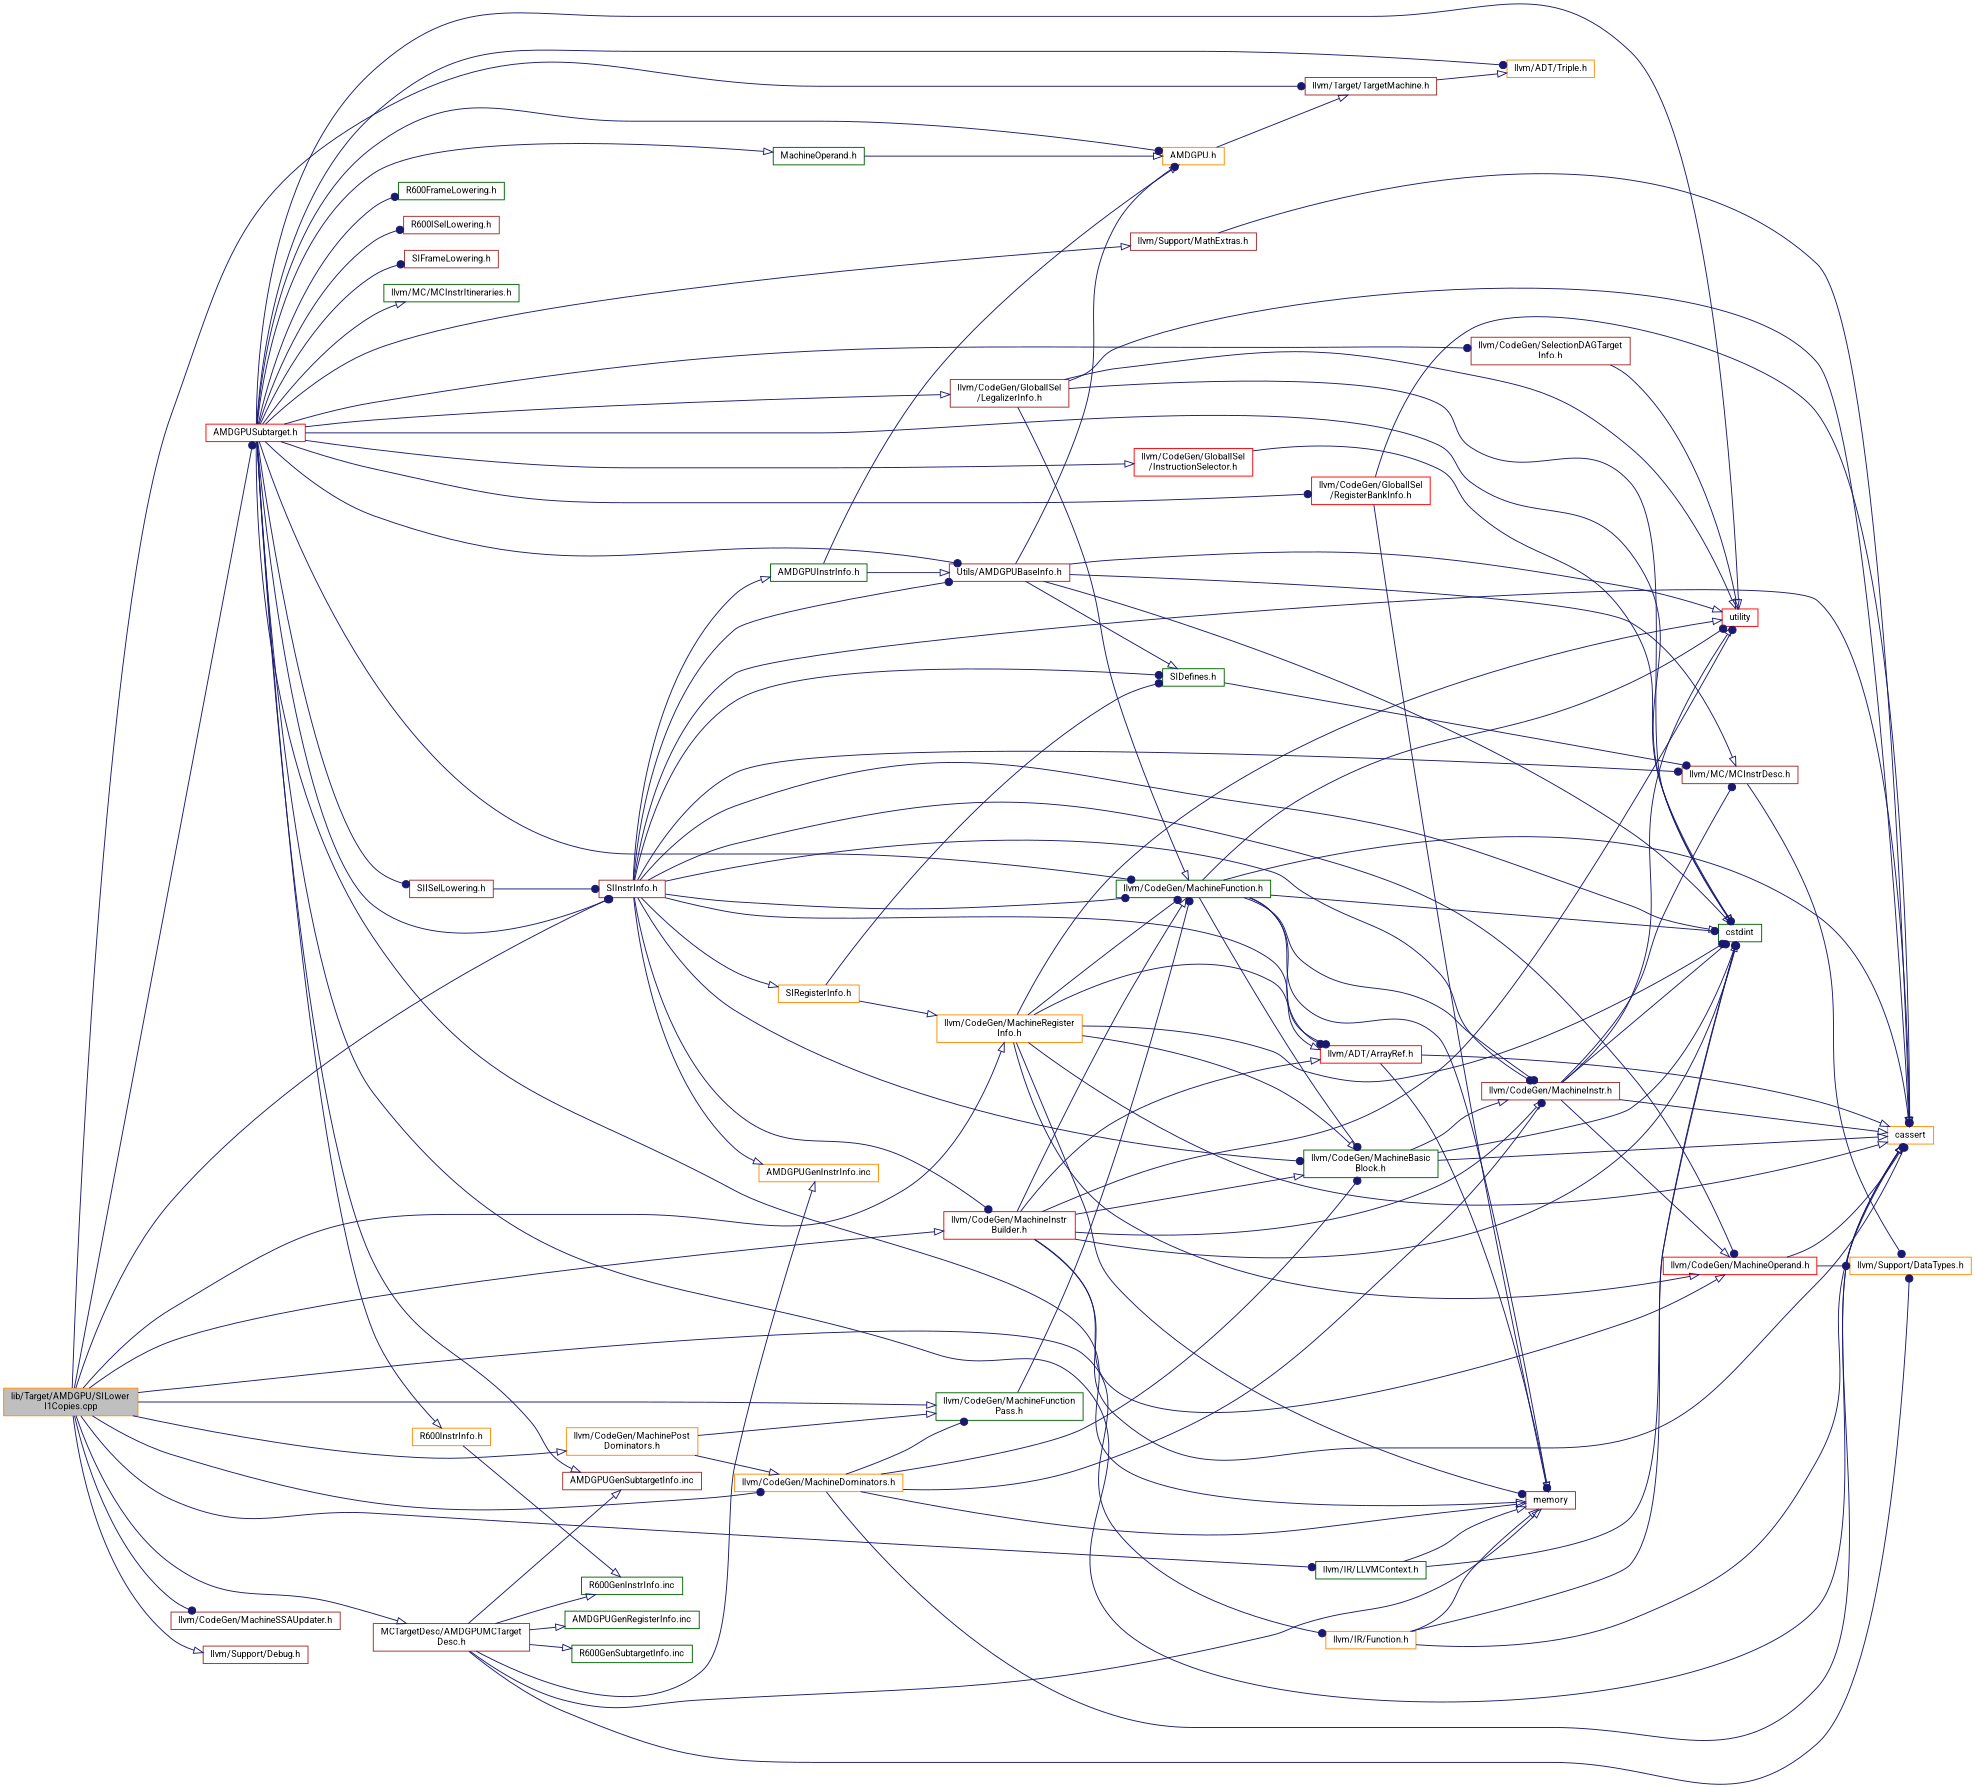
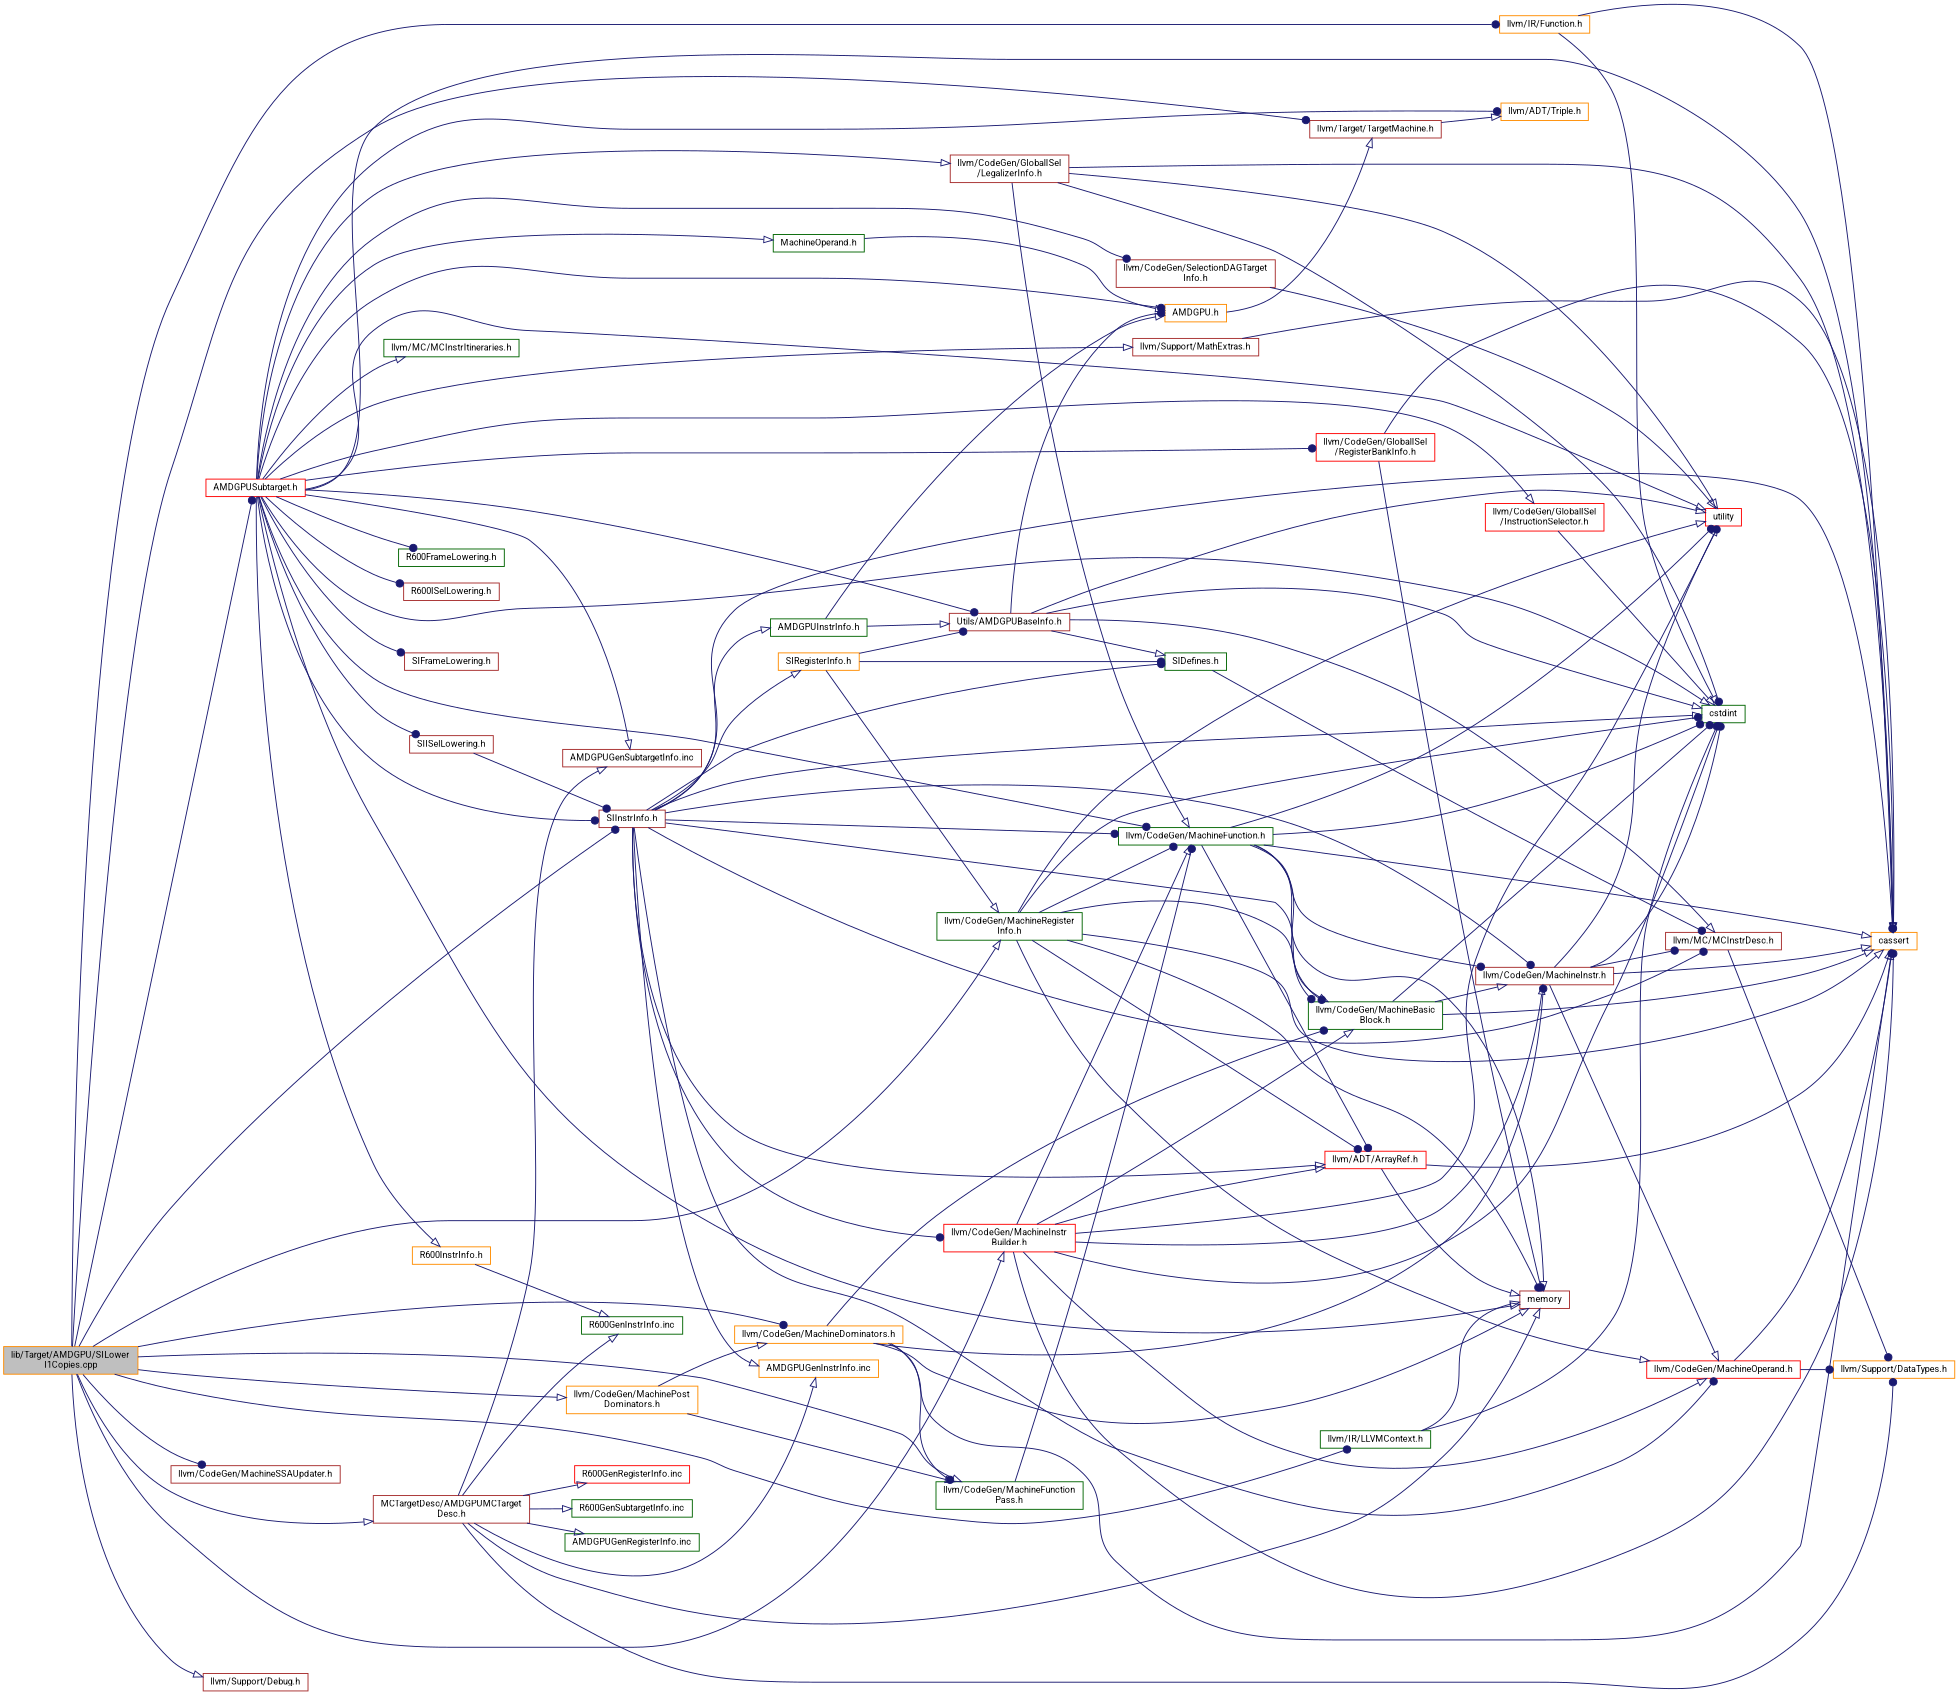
edge "SIInstrInfo.h" -> "Utils/AMDGPUBaseInfo.h": now "SIRegisterInfo.h" -> "Utils/AMDGPUBaseInfo.h"
node "llvm/CodeGen/MachineRegister Info.h": color darkorange -> darkgreen
node "R600GenRegisterInfo.inc": added
edge "llvm/IR/Function.h" -> "memory": removed
